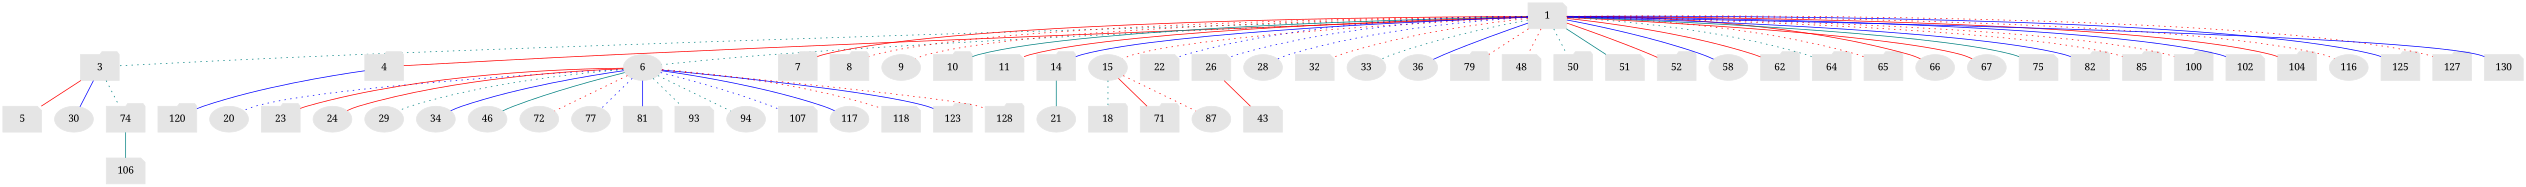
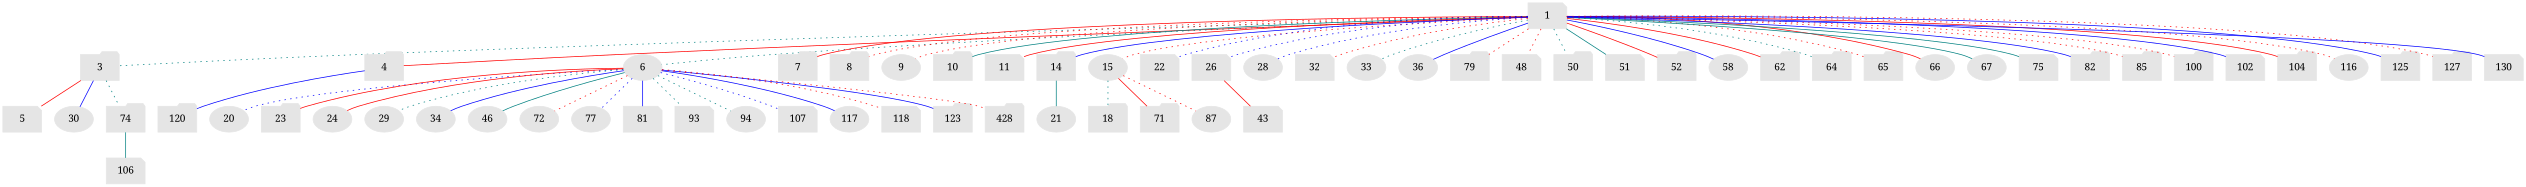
edge "1" -- "67": color red -> teal
node "128": label "128" -> "428"
